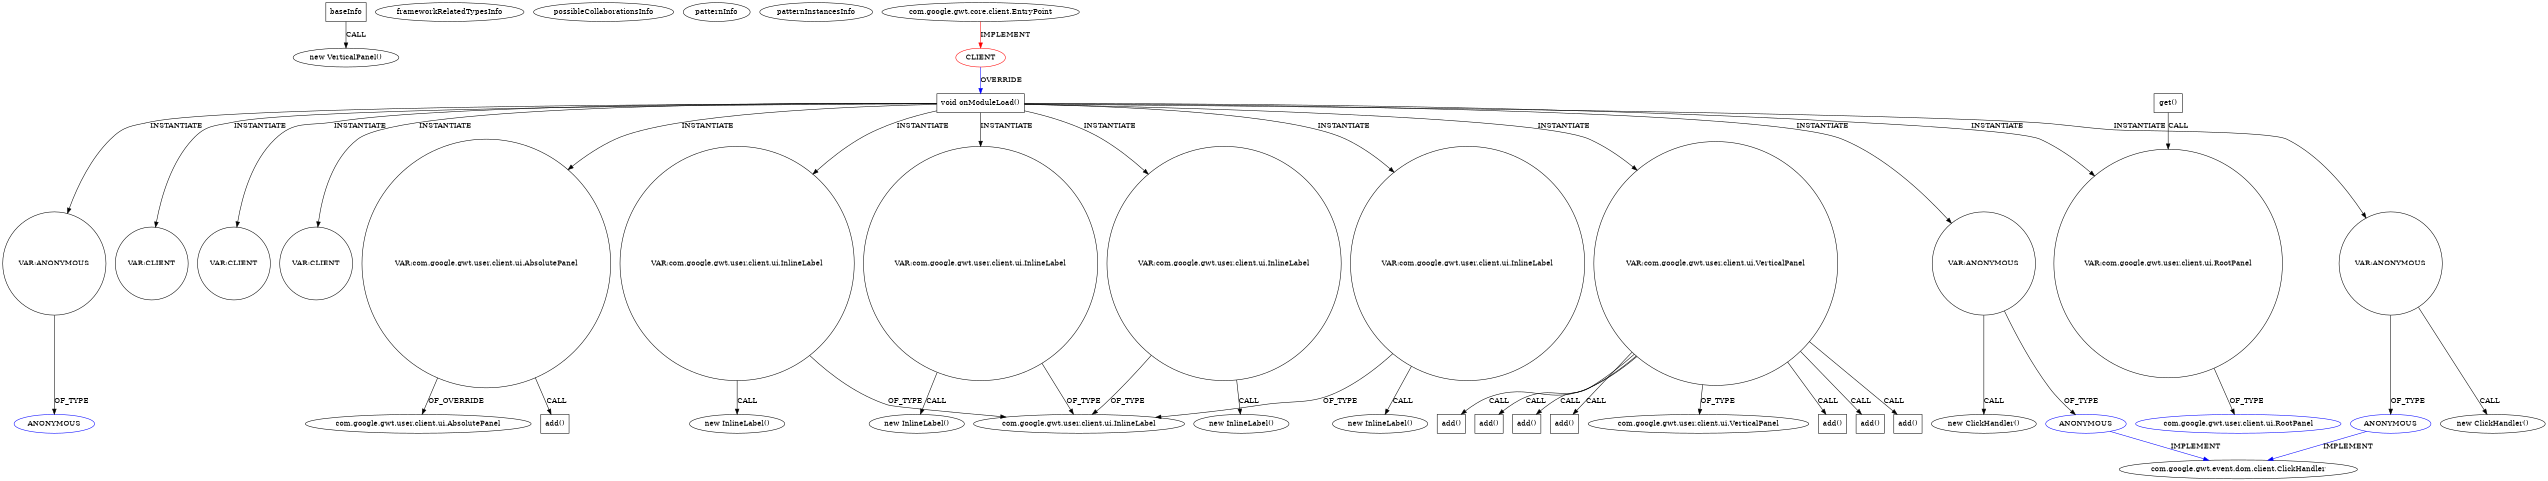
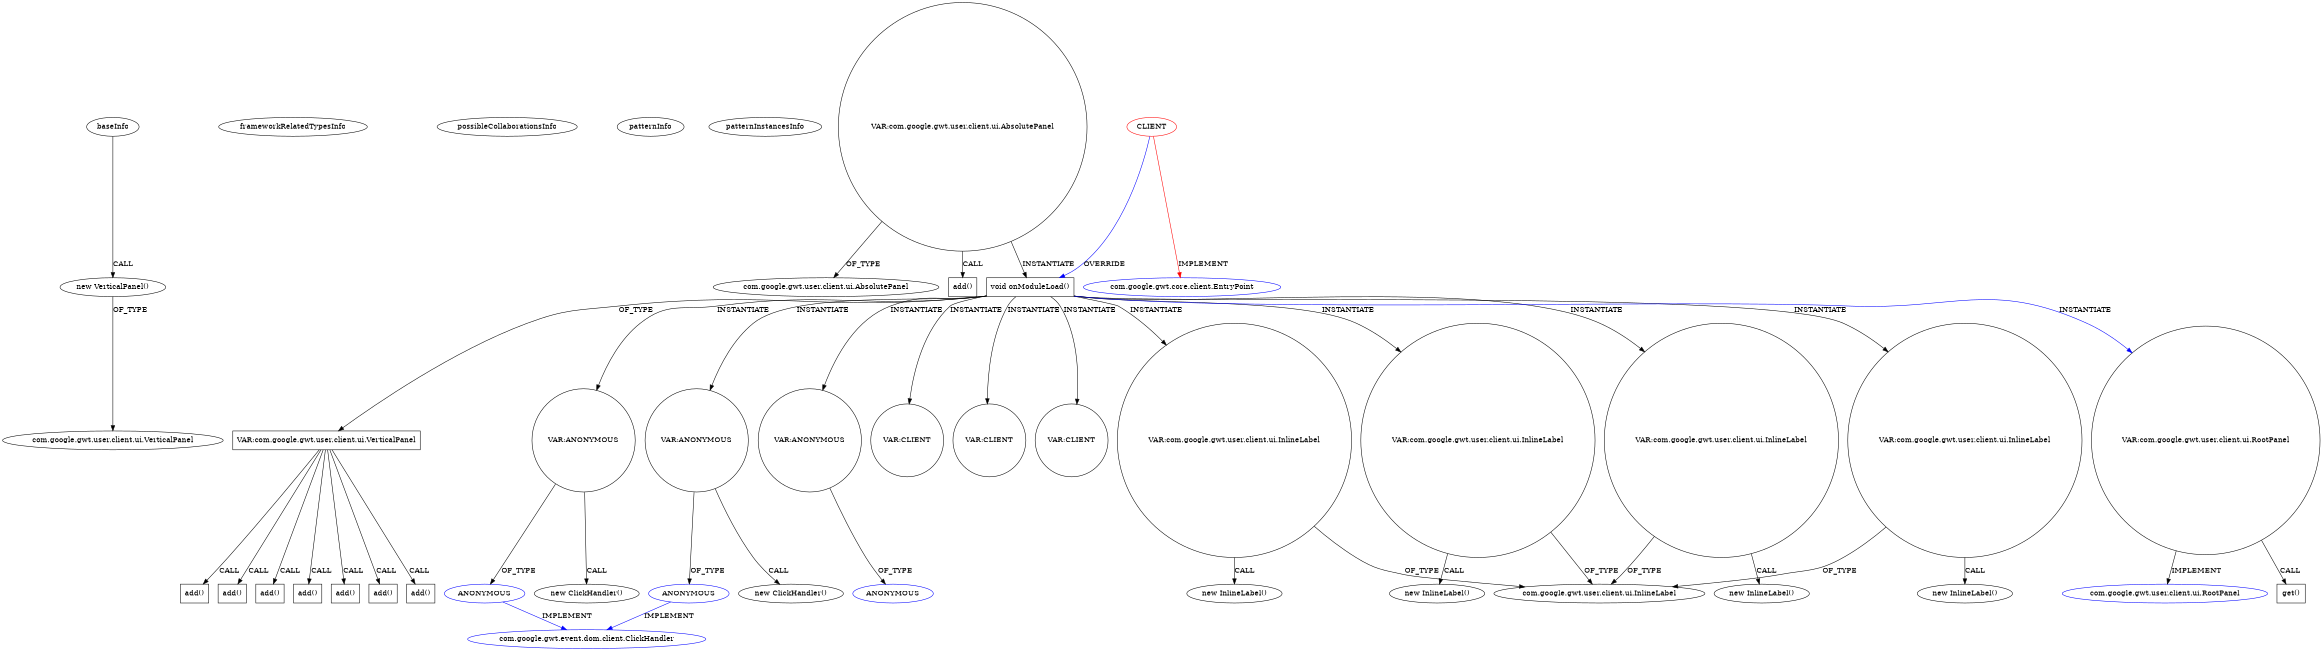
node "baseInfo": shape box -> ellipse
node "com.google.gwt.core.client.EntryPoint": color black -> blue
edge "com.google.gwt.core.client.EntryPoint" -> "CLIENT": reversed
edge "void onModuleLoad()" -> "VAR:com.google.gwt.user.client.ui.AbsolutePanel": reversed
edge "void onModuleLoad()" -> "VAR:com.google.gwt.user.client.ui.RootPanel": color black -> blue
edge "void onModuleLoad()" -> "VAR:com.google.gwt.user.client.ui.VerticalPanel": label "INSTANTIATE" -> "OF_TYPE"
edge "get()" -> "VAR:com.google.gwt.user.client.ui.RootPanel": reversed
node "VAR:com.google.gwt.user.client.ui.VerticalPanel": shape circle -> box
edge "VAR:com.google.gwt.user.client.ui.VerticalPanel" -> "com.google.gwt.user.client.ui.VerticalPanel": now "new VerticalPanel()" -> "com.google.gwt.user.client.ui.VerticalPanel"
edge "VAR:com.google.gwt.user.client.ui.AbsolutePanel" -> "com.google.gwt.user.client.ui.AbsolutePanel": label "OF_OVERRIDE" -> "OF_TYPE"
edge "VAR:com.google.gwt.user.client.ui.RootPanel" -> "com.google.gwt.user.client.ui.RootPanel": label "OF_TYPE" -> "IMPLEMENT"
node "com.google.gwt.event.dom.client.ClickHandler": color black -> blue
